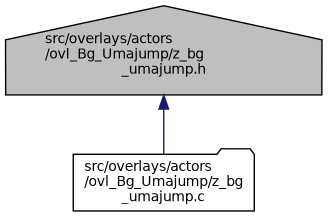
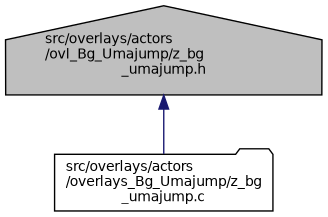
node "src/overlays/actors /ovl_Bg_Umajump/z_bg _umajump.c": label "src/overlays/actors /ovl_Bg_Umajump/z_bg _umajump.c" -> "src/overlays/actors /overlays_Bg_Umajump/z_bg _umajump.c"
